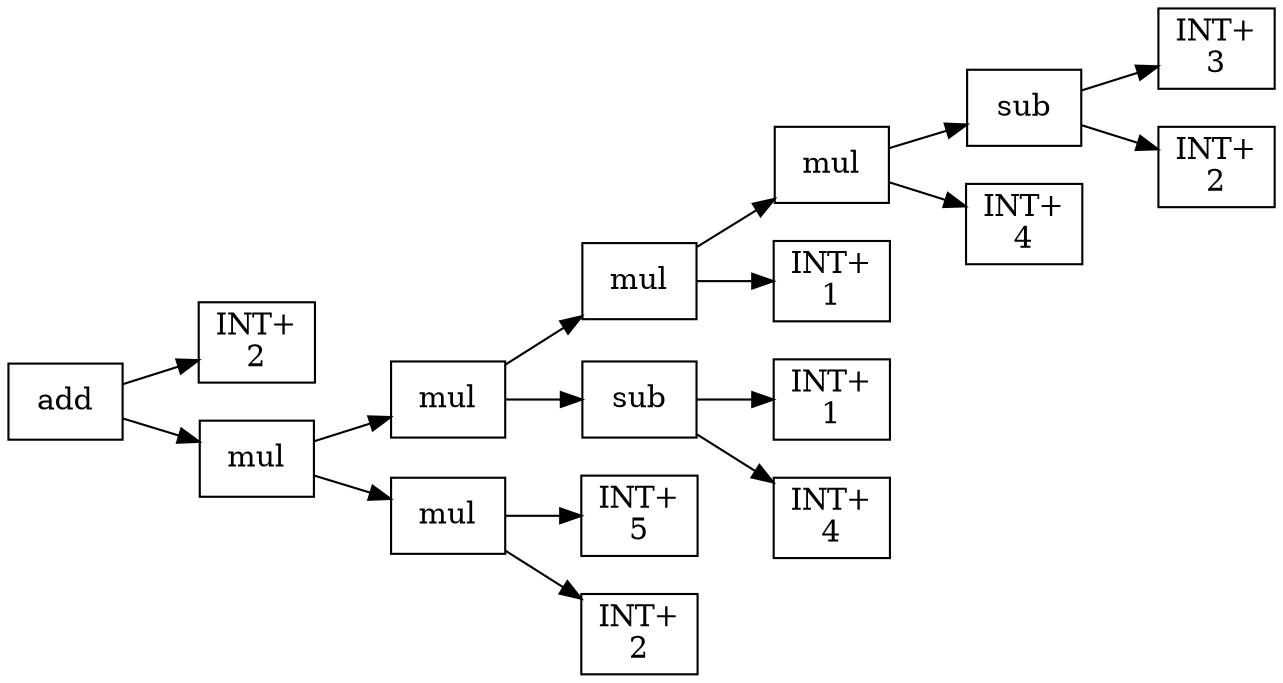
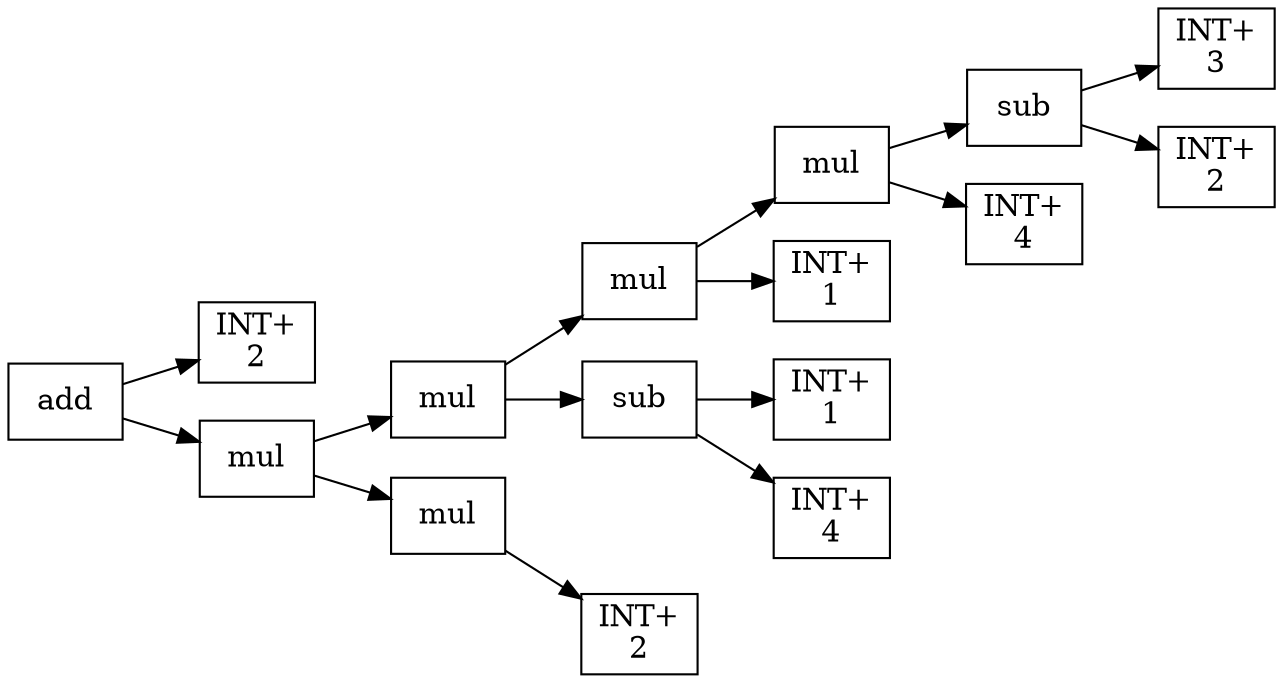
node "INT+ 5": removed
